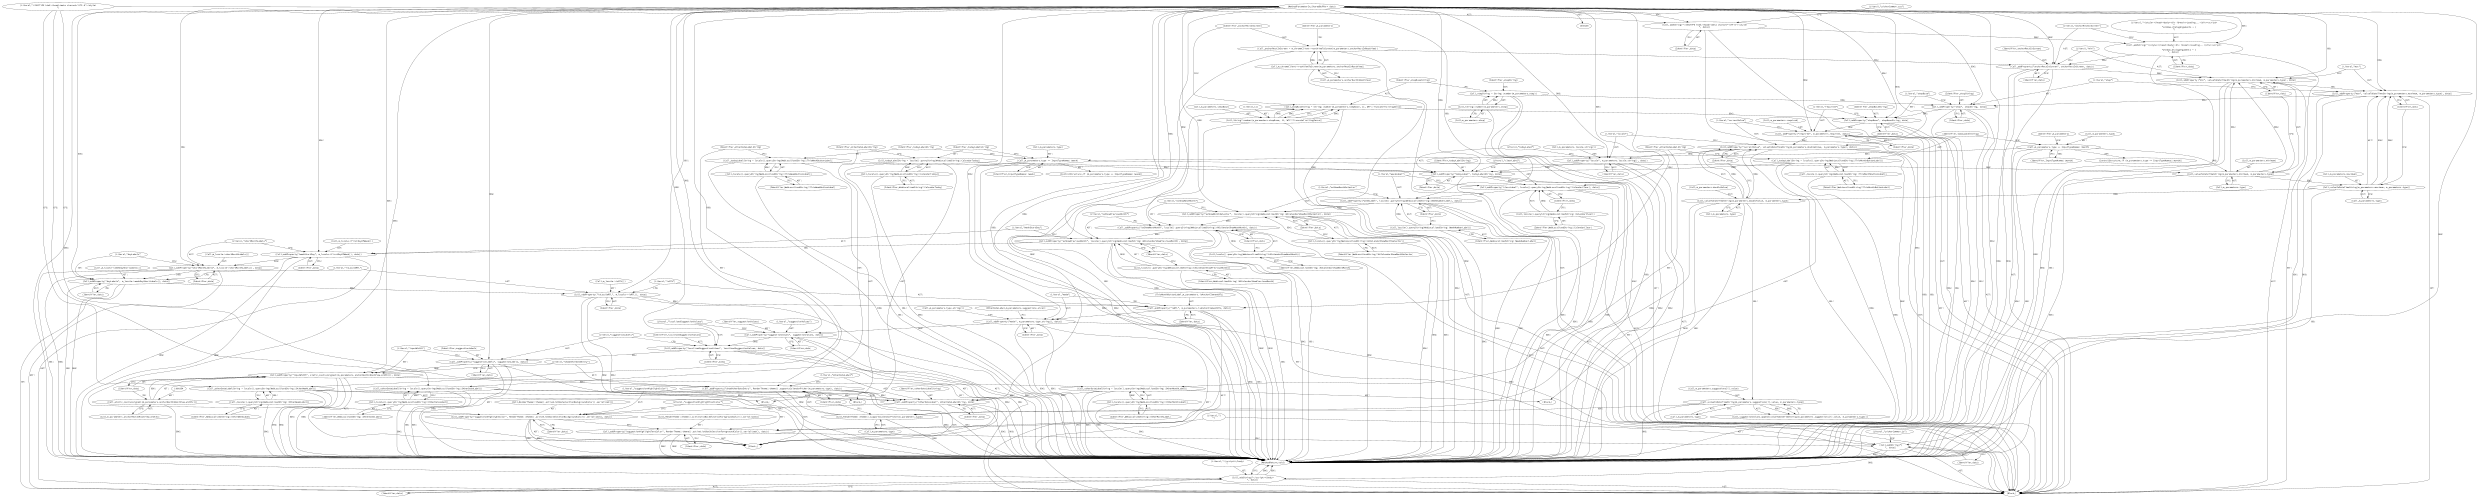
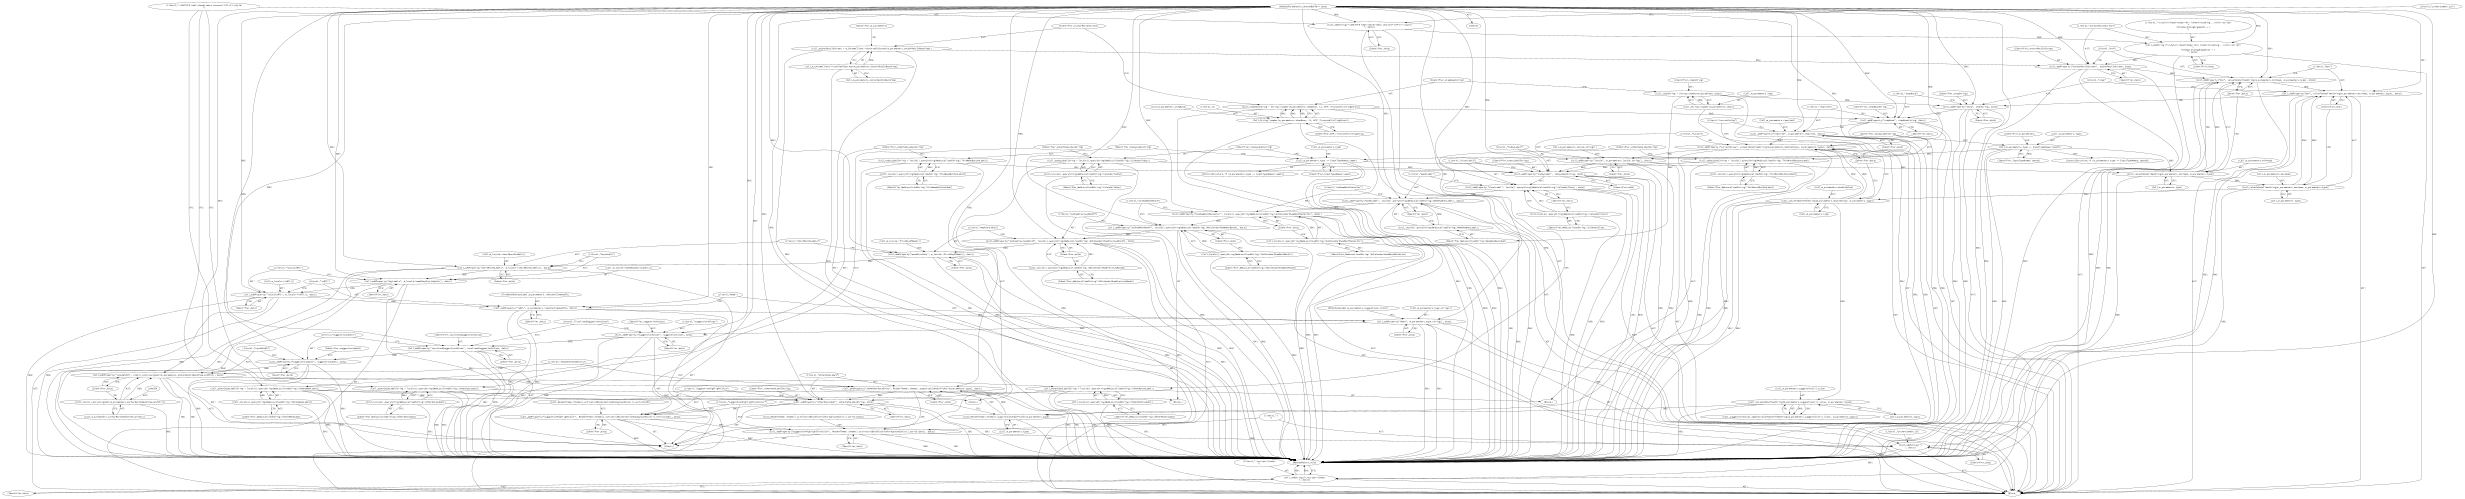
edge "(Call,String::number(m_parameters.step))" -> "(Call,m_parameters.step)": removed, label "CFG:"
node "(Identifier,WTF::TruncateTrailingZeros)": added
edge "(MethodParameterIn,SharedBuffer* data)" -> "(MethodReturn,void)": removed, label "DDG:"
edge "(Call,stepString = String::number(m_parameters.step))" -> "(MethodReturn,void)": now "(Call,stepString = String::number(m_parameters.step))" -> "(Identifier,WebLocalizedString::WeekNumberLabel)"
